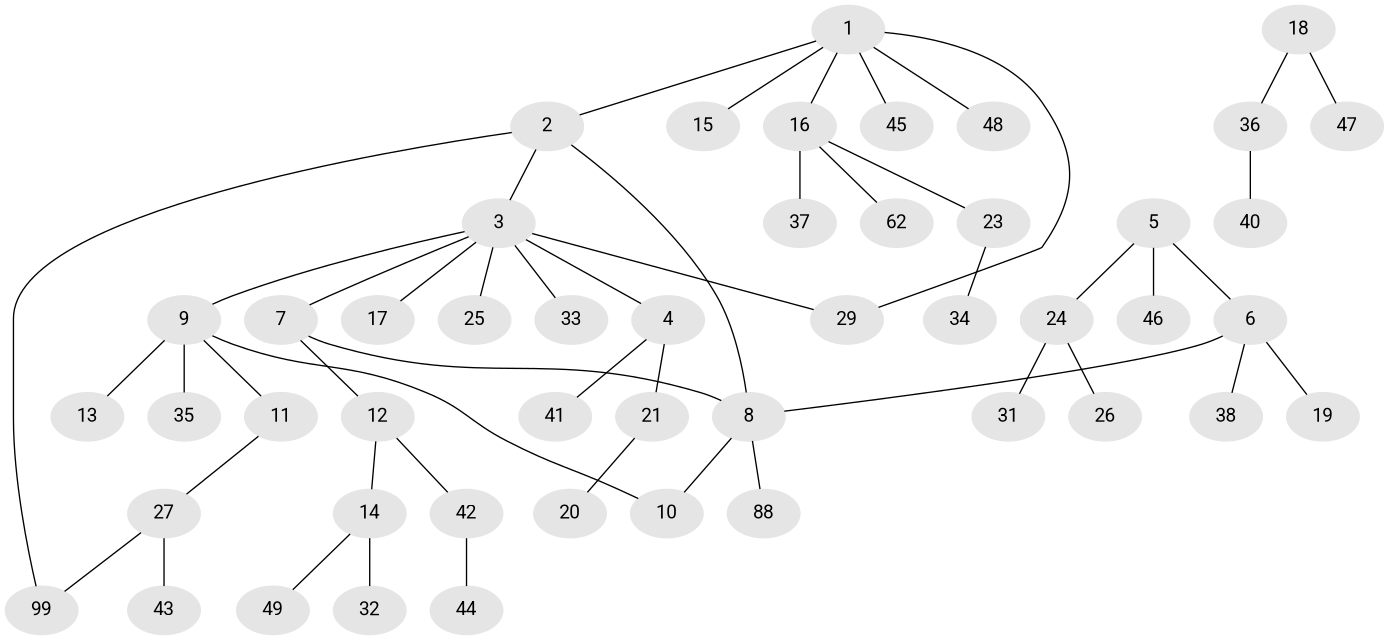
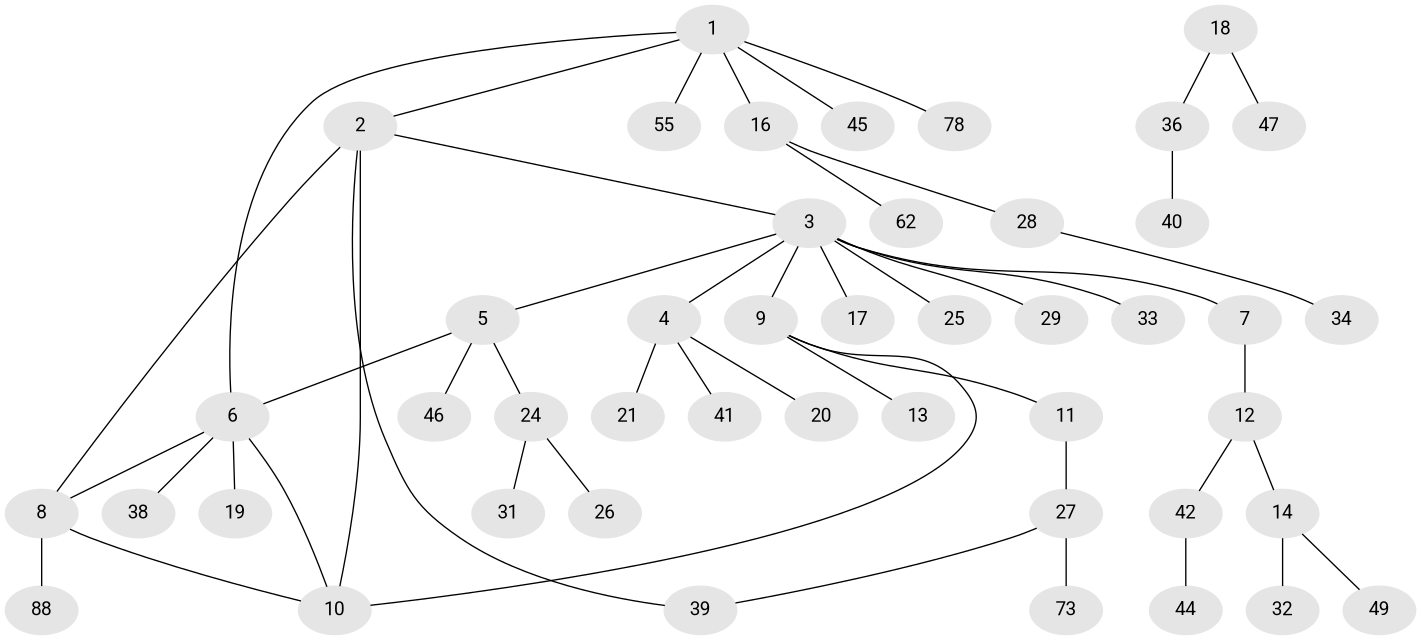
node "15": label "15" -> "55"
node "48": label "48" -> "78"
edge "1" -- "29": now "1" -- "6"
node "37": removed
node "23": label "23" -> "28"
edge "3" -- "5": added
edge "7" -- "8": removed
edge "2" -- "10": added
node "35": removed
edge "21" -- "20": now "4" -- "20"
edge "6" -- "10": added
node "99": label "99" -> "39"
node "43": label "43" -> "73"
